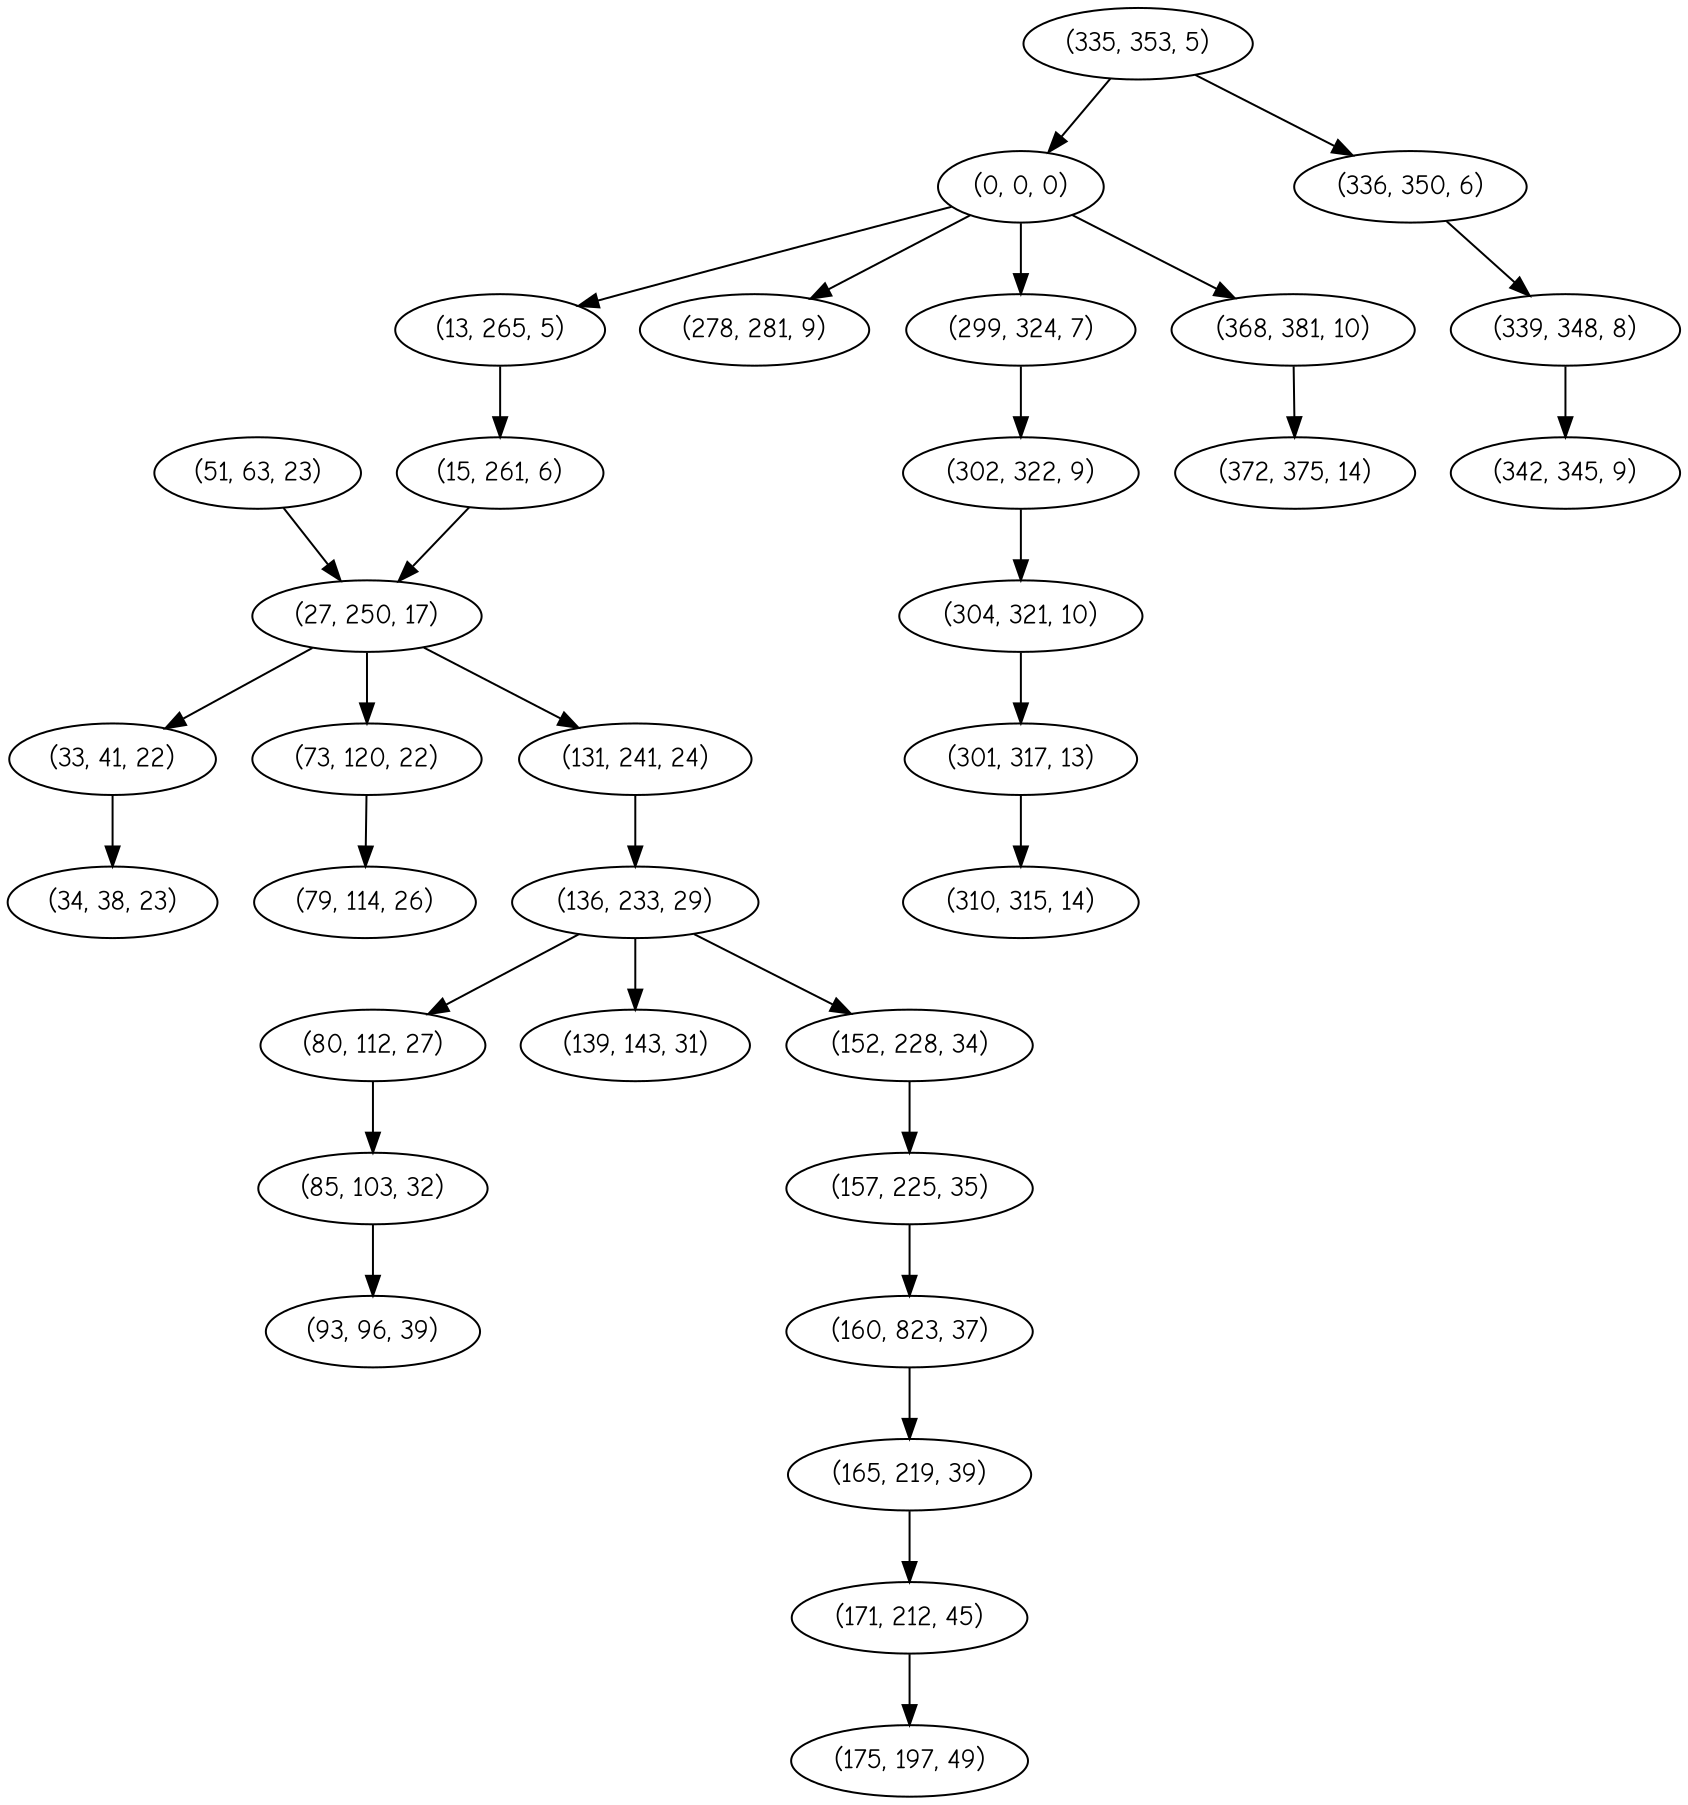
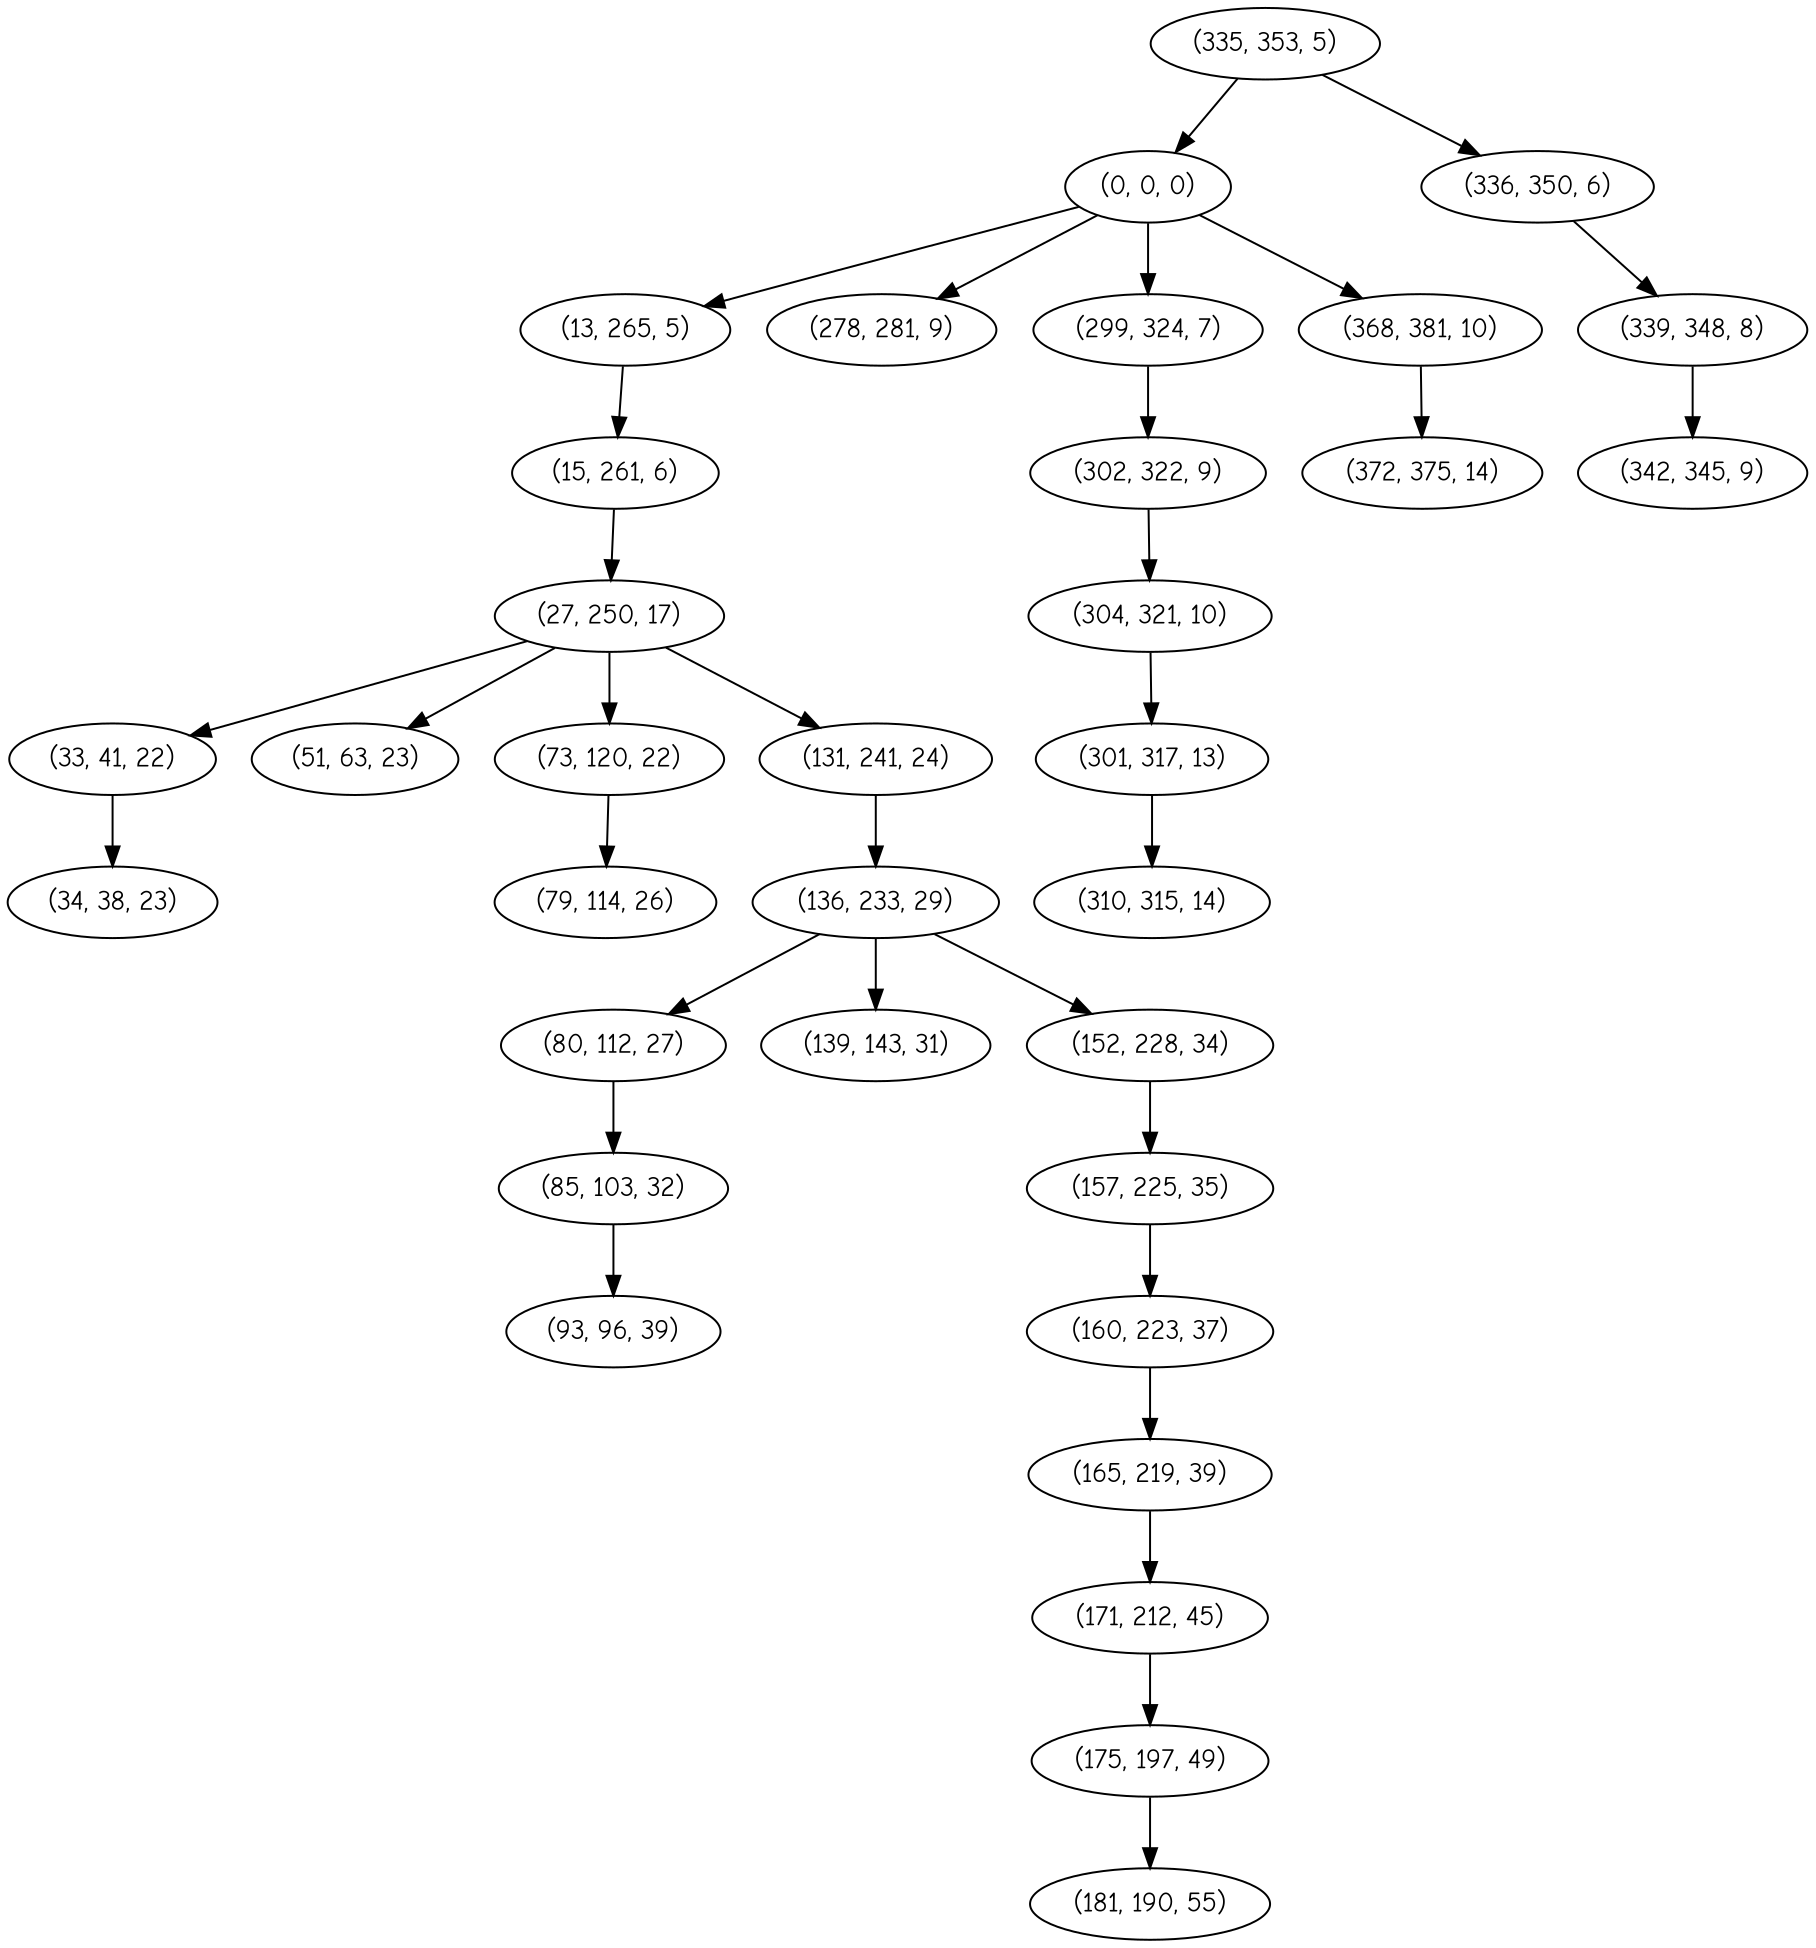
edge "(51, 63, 23)" -> "(27, 250, 17)": reversed
node "(160, 823, 37)": label "(160, 823, 37)" -> "(160, 223, 37)"
node "(181, 190, 55)": added
